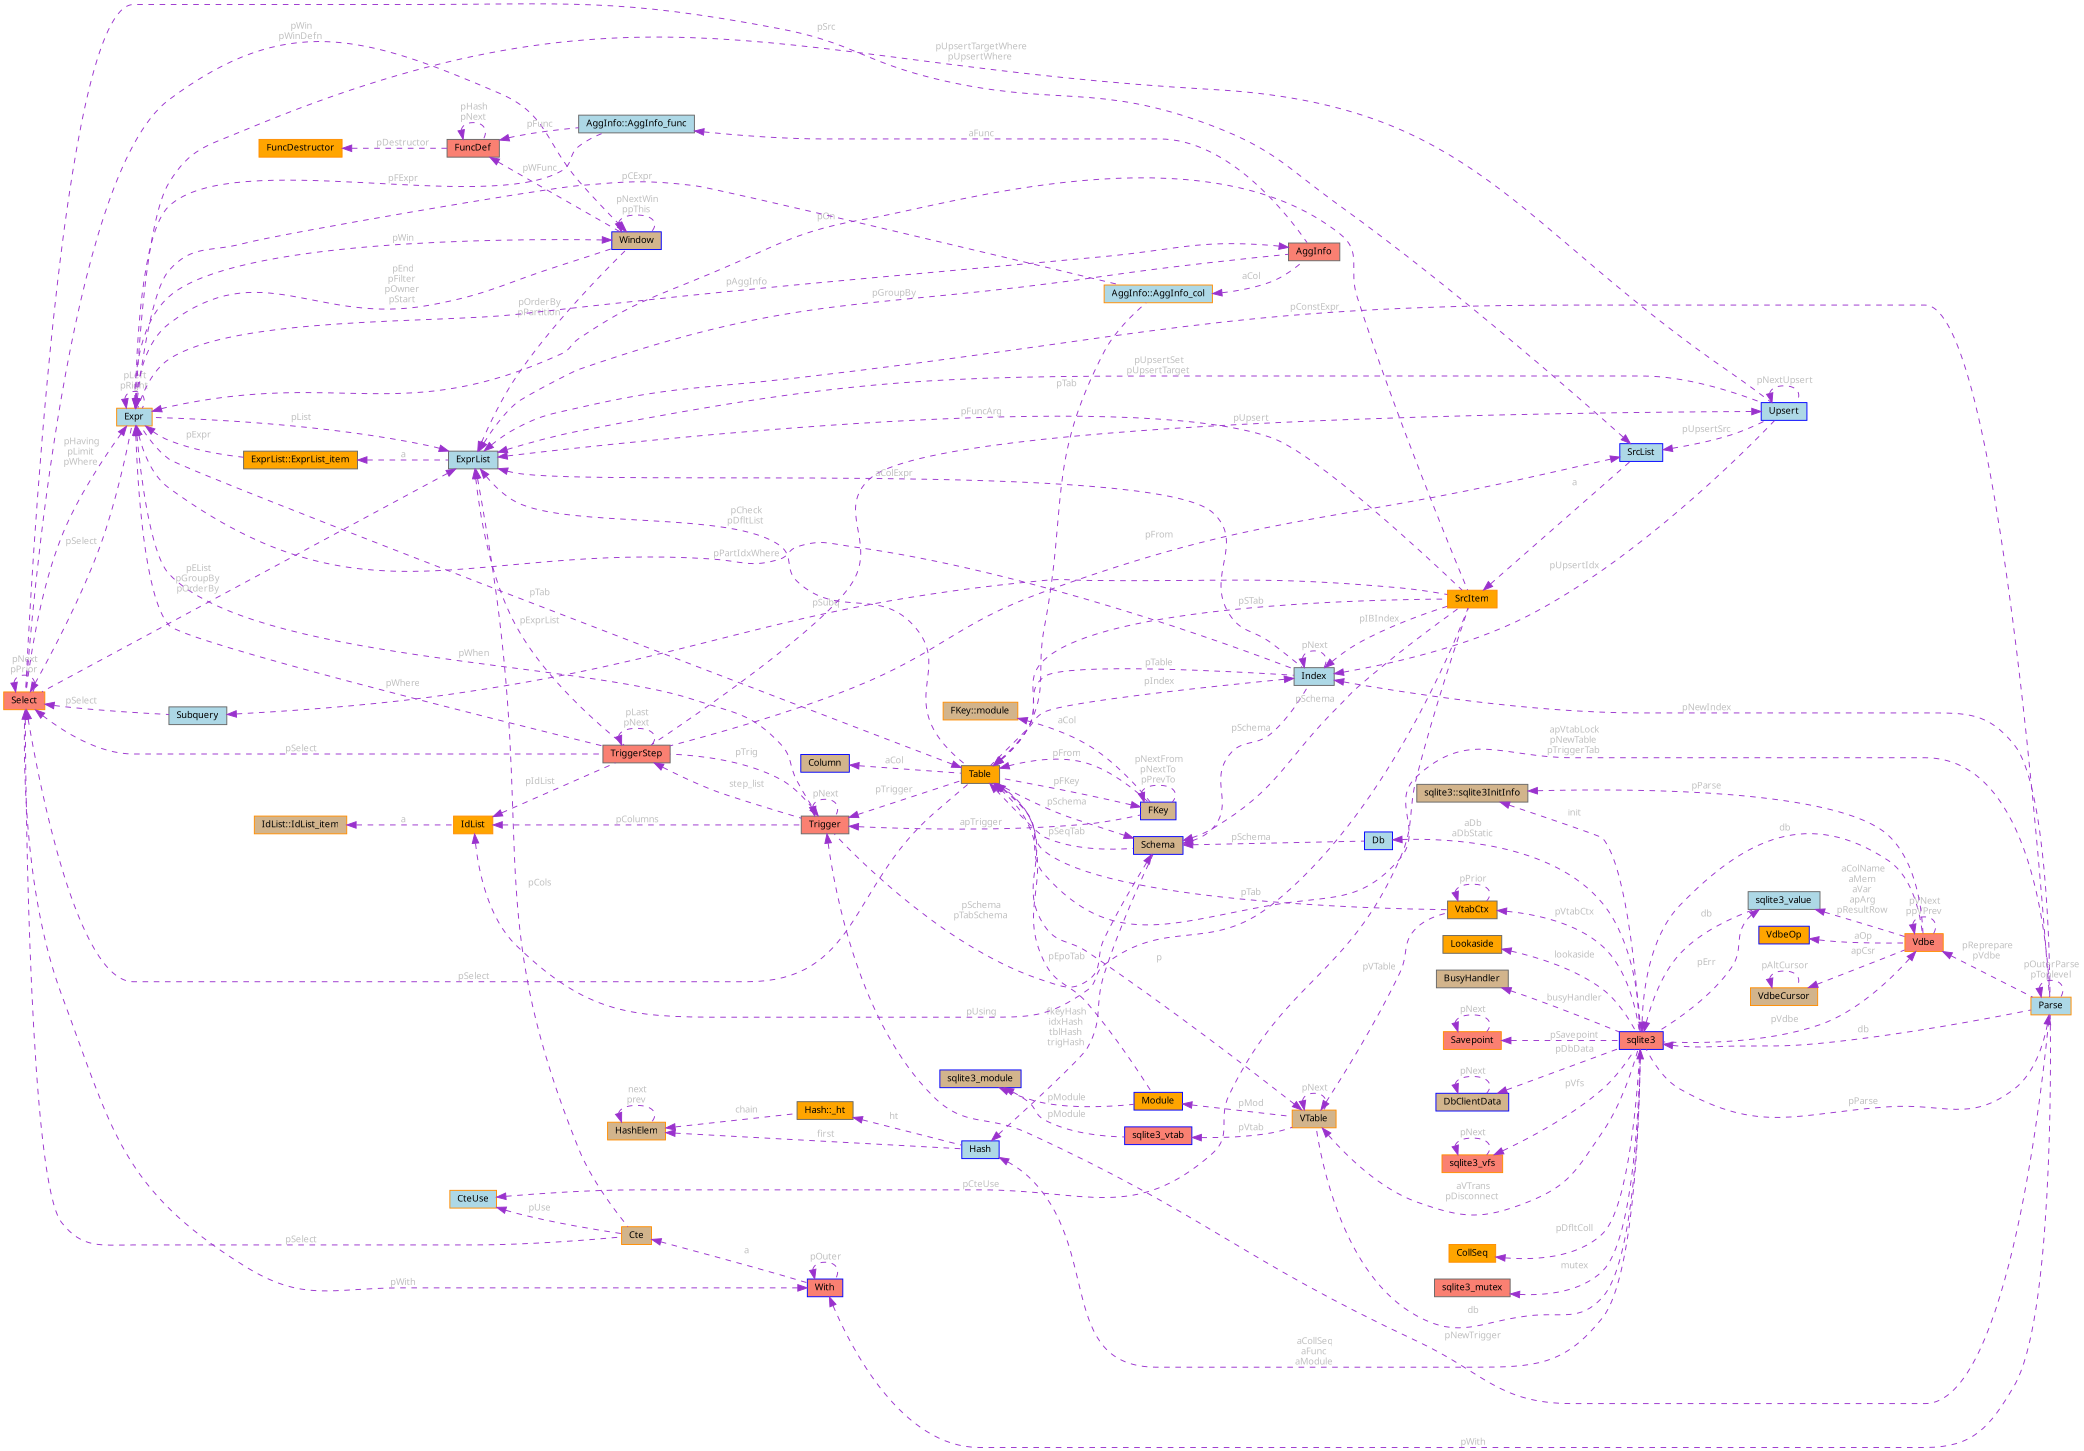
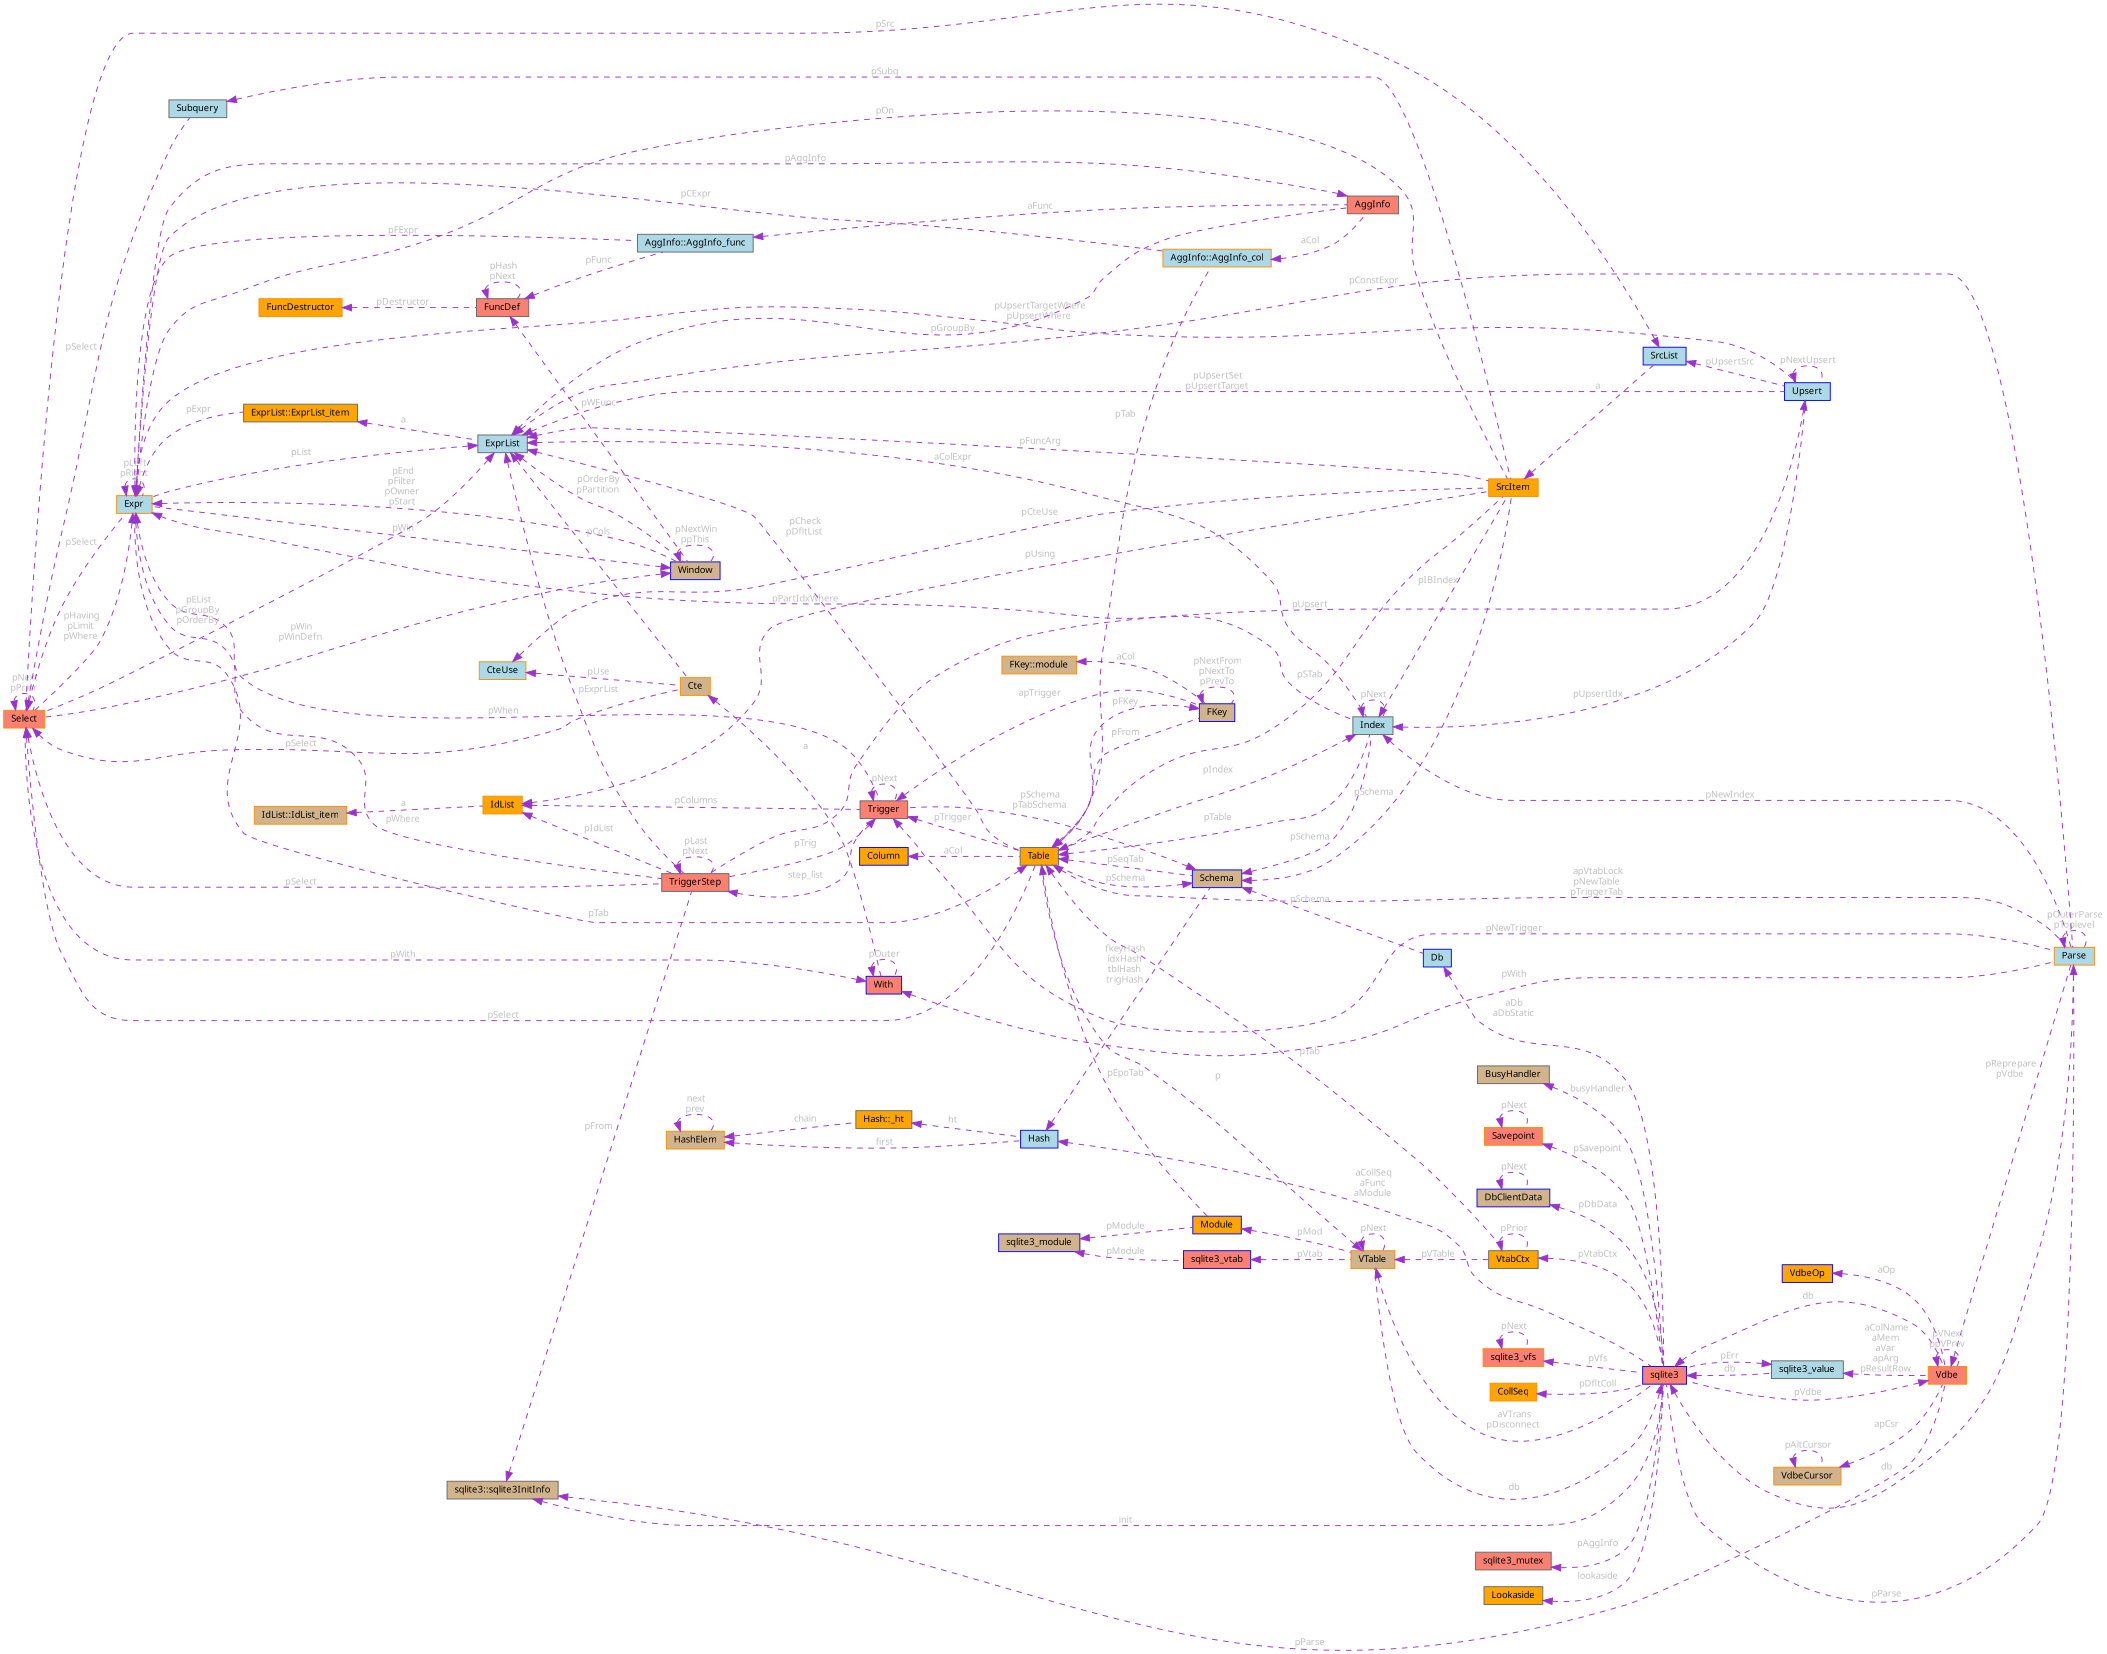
edge "TriggerStep" -> "SrcList": now "TriggerStep" -> "sqlite3::sqlite3InitInfo"
node "Column": fillcolor tan -> orange
edge "sqlite3" -> "sqlite3_mutex": label " mutex" -> " pAggInfo"
